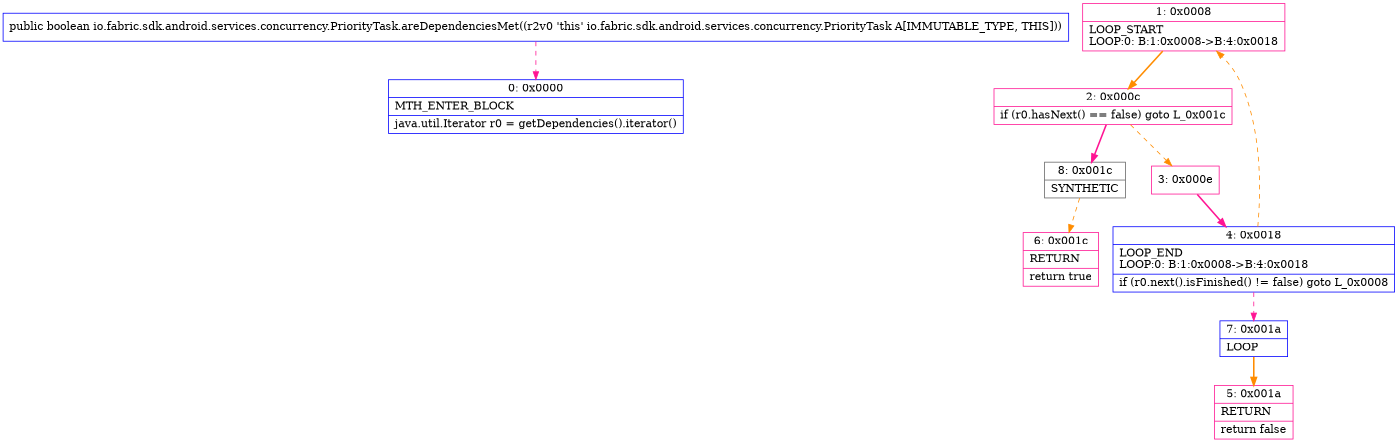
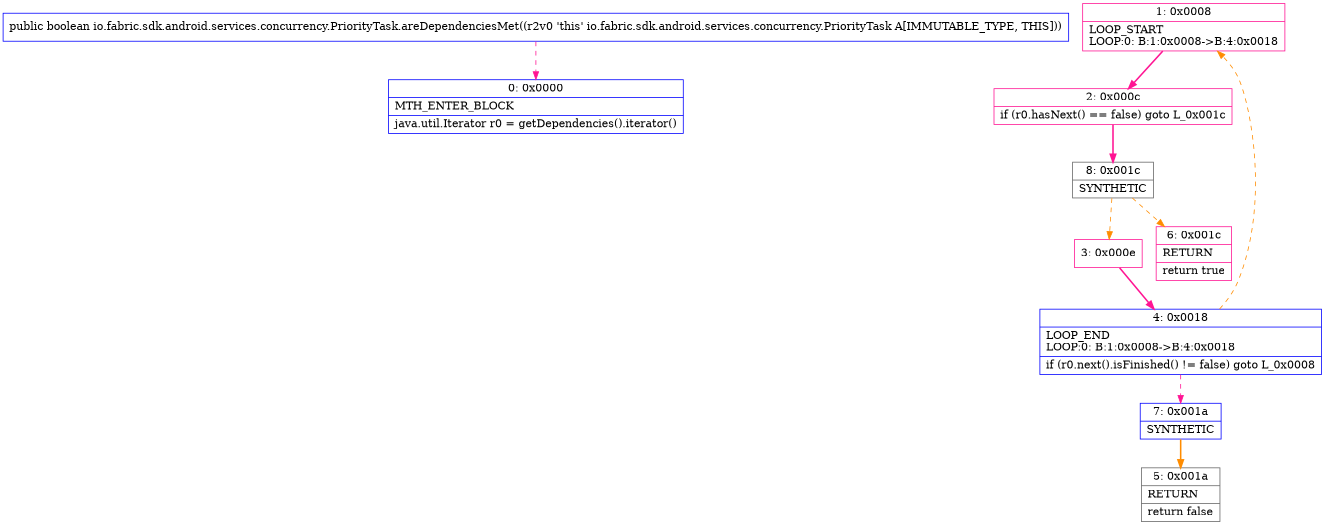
edge "1: 0x0008" -> "2: 0x000c": color darkorange -> deeppink
edge "2: 0x000c" -> "3: 0x000e": now "8: 0x001c" -> "3: 0x000e"
node "7: 0x001a": text "LOOP" -> "SYNTHETIC"
node "5: 0x001a": color deeppink -> gray40
